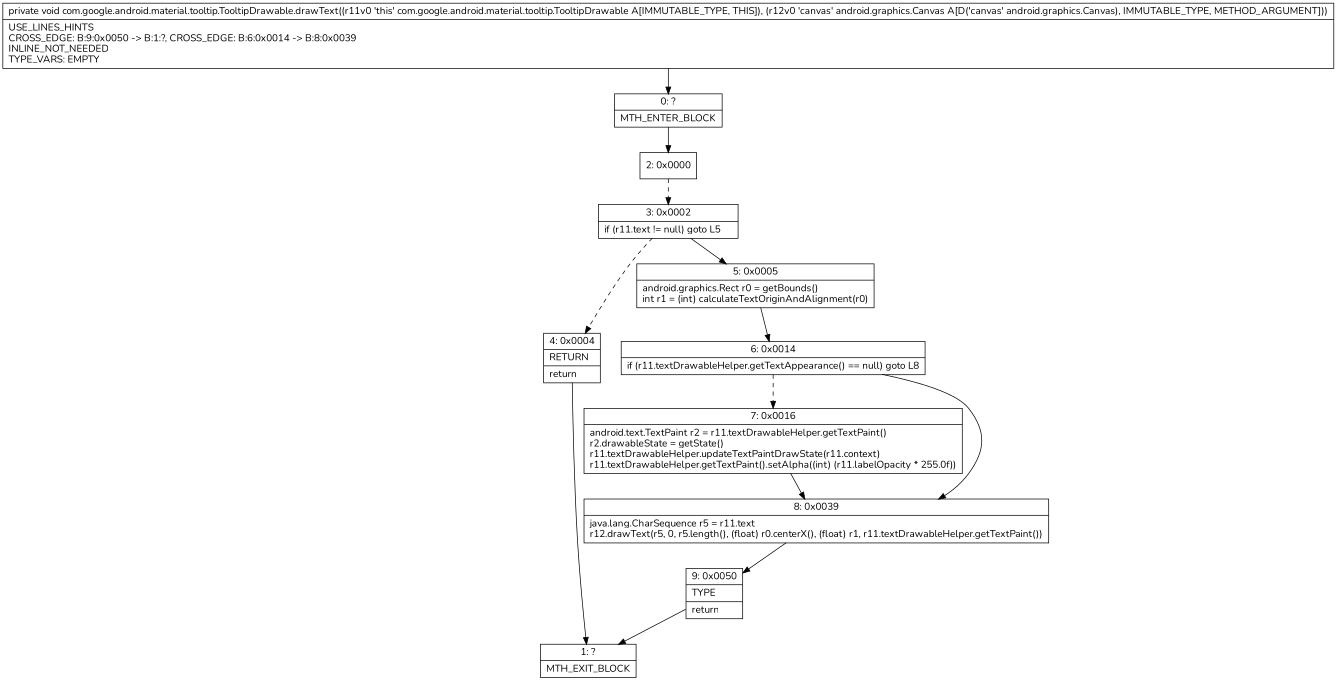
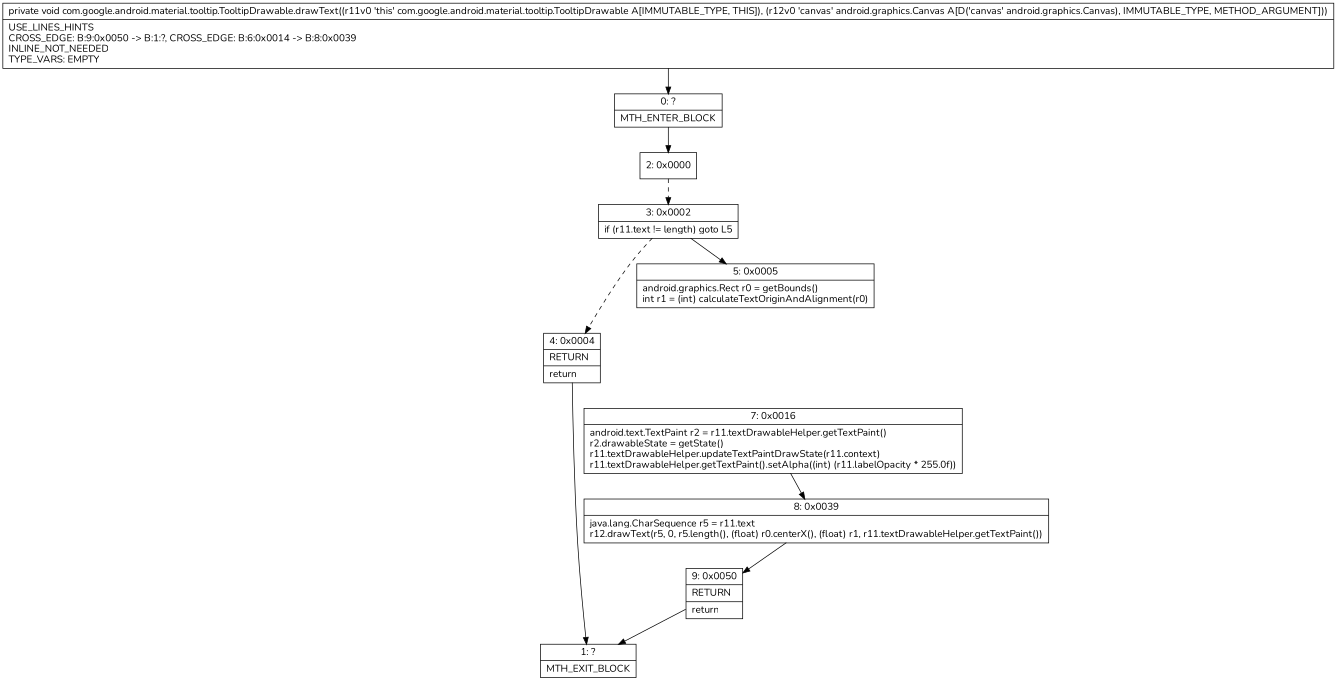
node "3: 0x0002": text "if (r11.text != null) goto L5" -> "if (r11.text != length) goto L5"
node "6: 0x0014": removed
node "9: 0x0050": text "TYPE" -> "RETURN"
